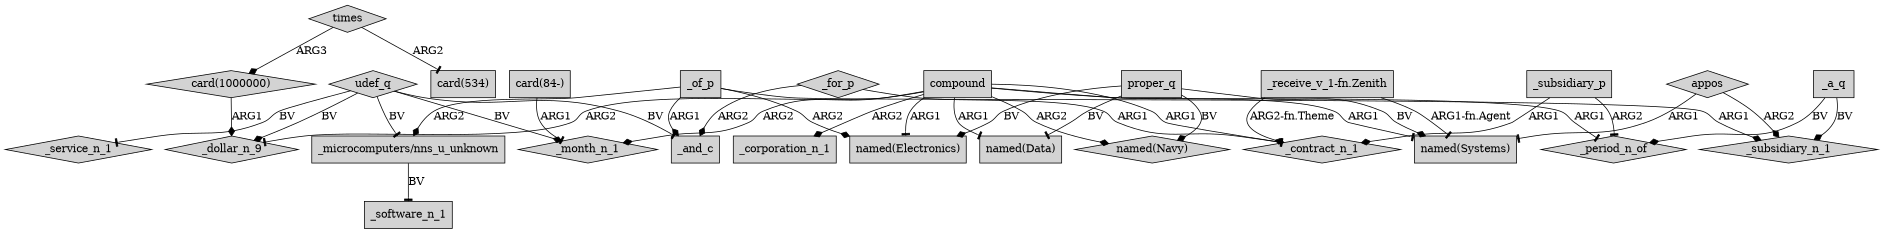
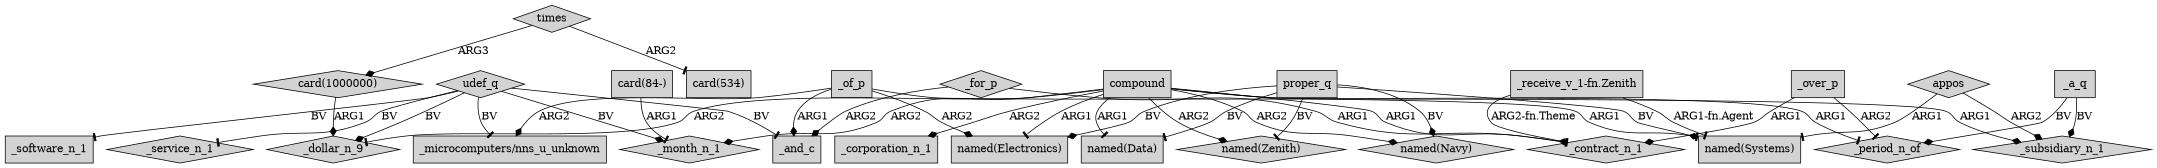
node "_subsidiary_p": label "_subsidiary_p" -> "_over_p"
node "named(Zenith)": added
edge "_microcomputers/nns_u_unknown" -> "_software_n_1": now "udef_q" -> "_software_n_1"
